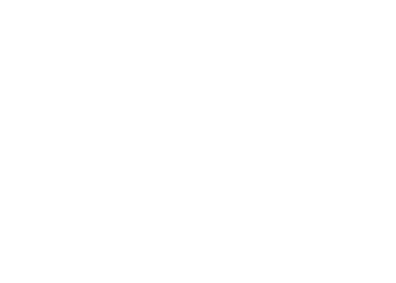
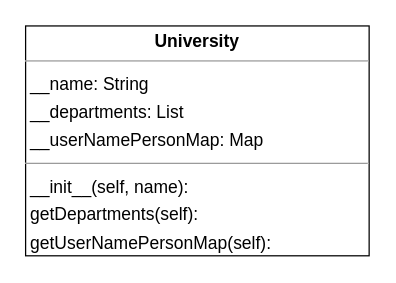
node "University __name: String __departments: List __userNamePersonMap: Map __init__(self, name): getDepartments(self): getUserNamePersonMap(self):": added
